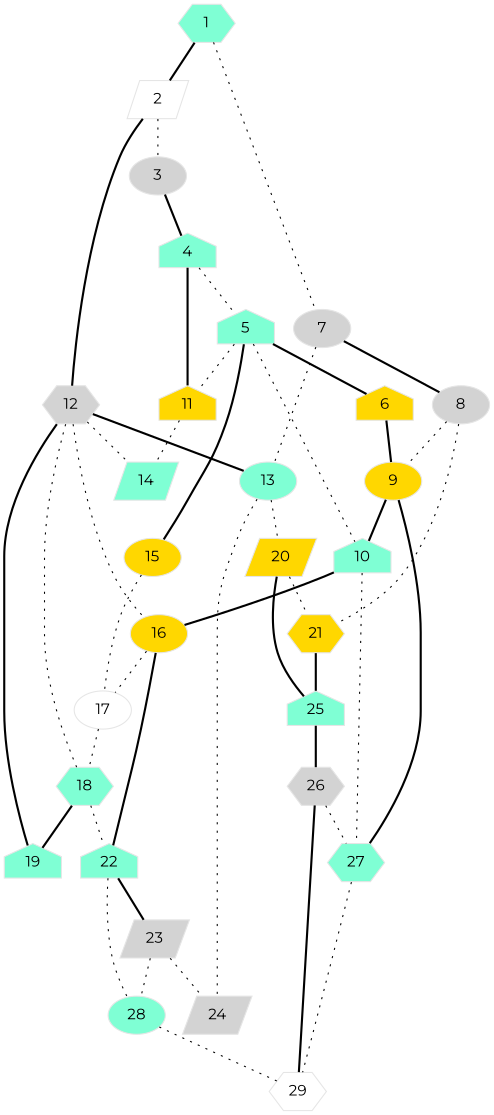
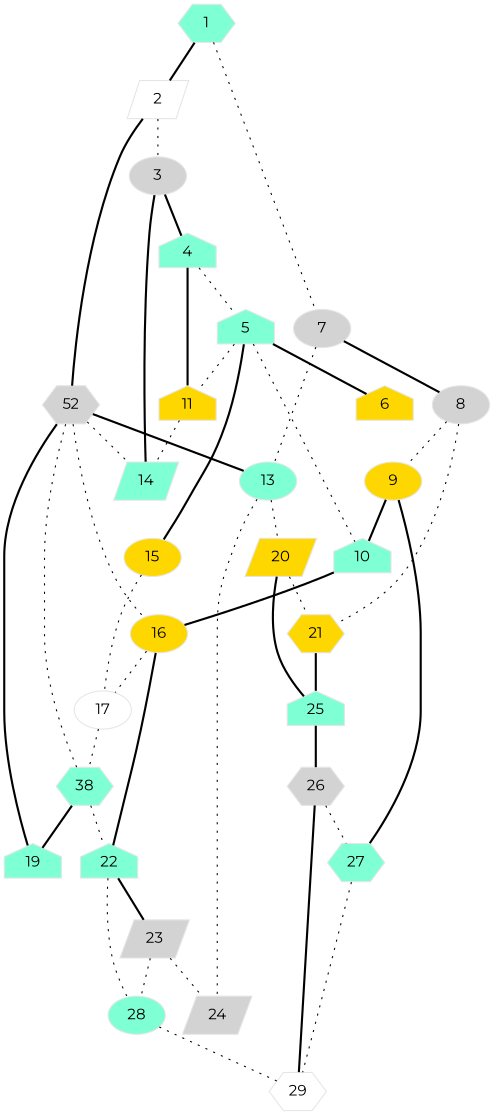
edge "3" -- "14": added
node "12": label "12" -> "52"
edge "6" -- "9": removed
edge "10" -- "27": removed
node "18": label "18" -> "38"
